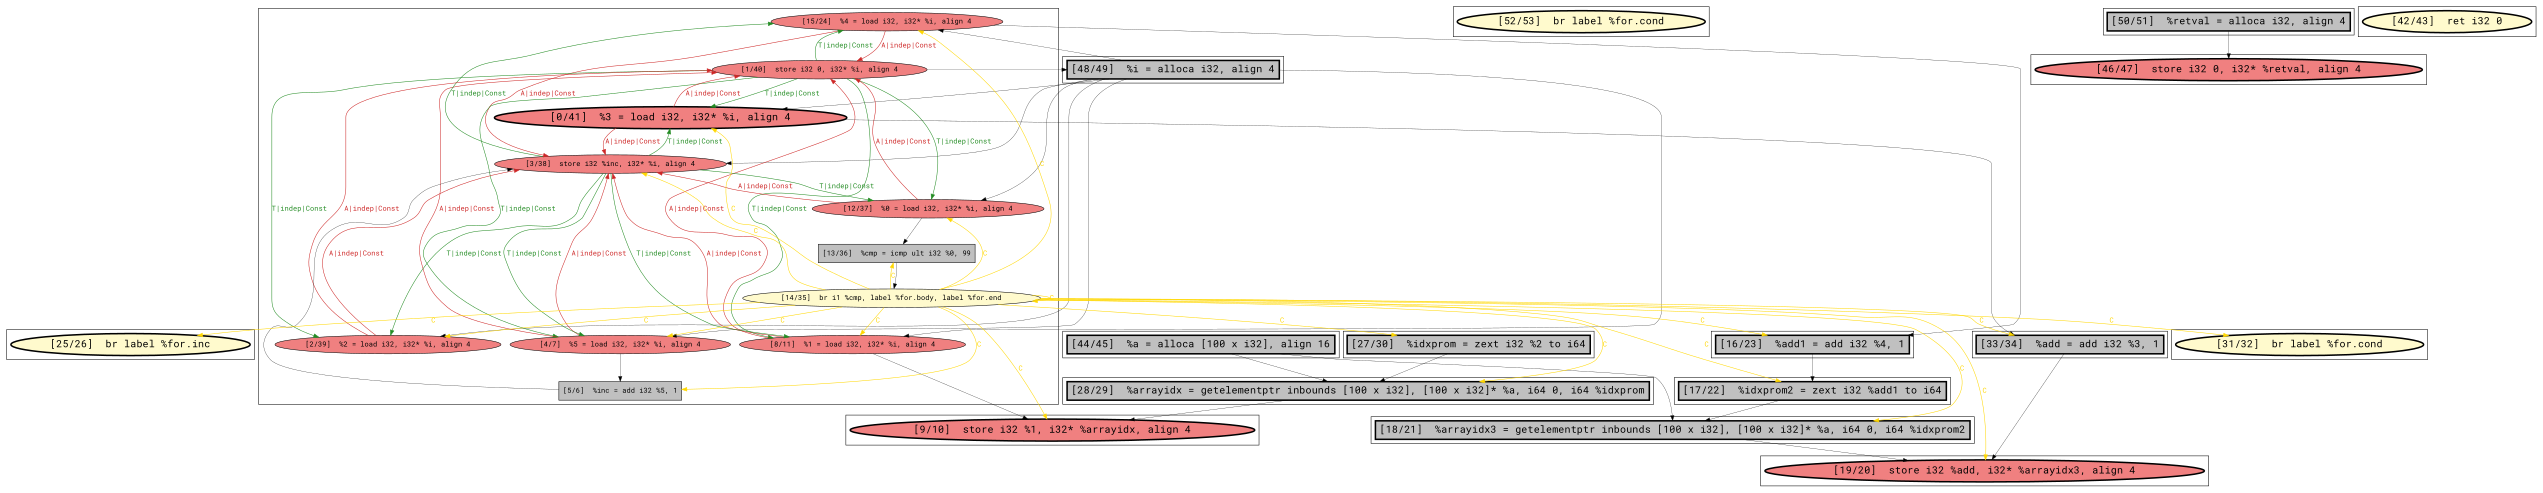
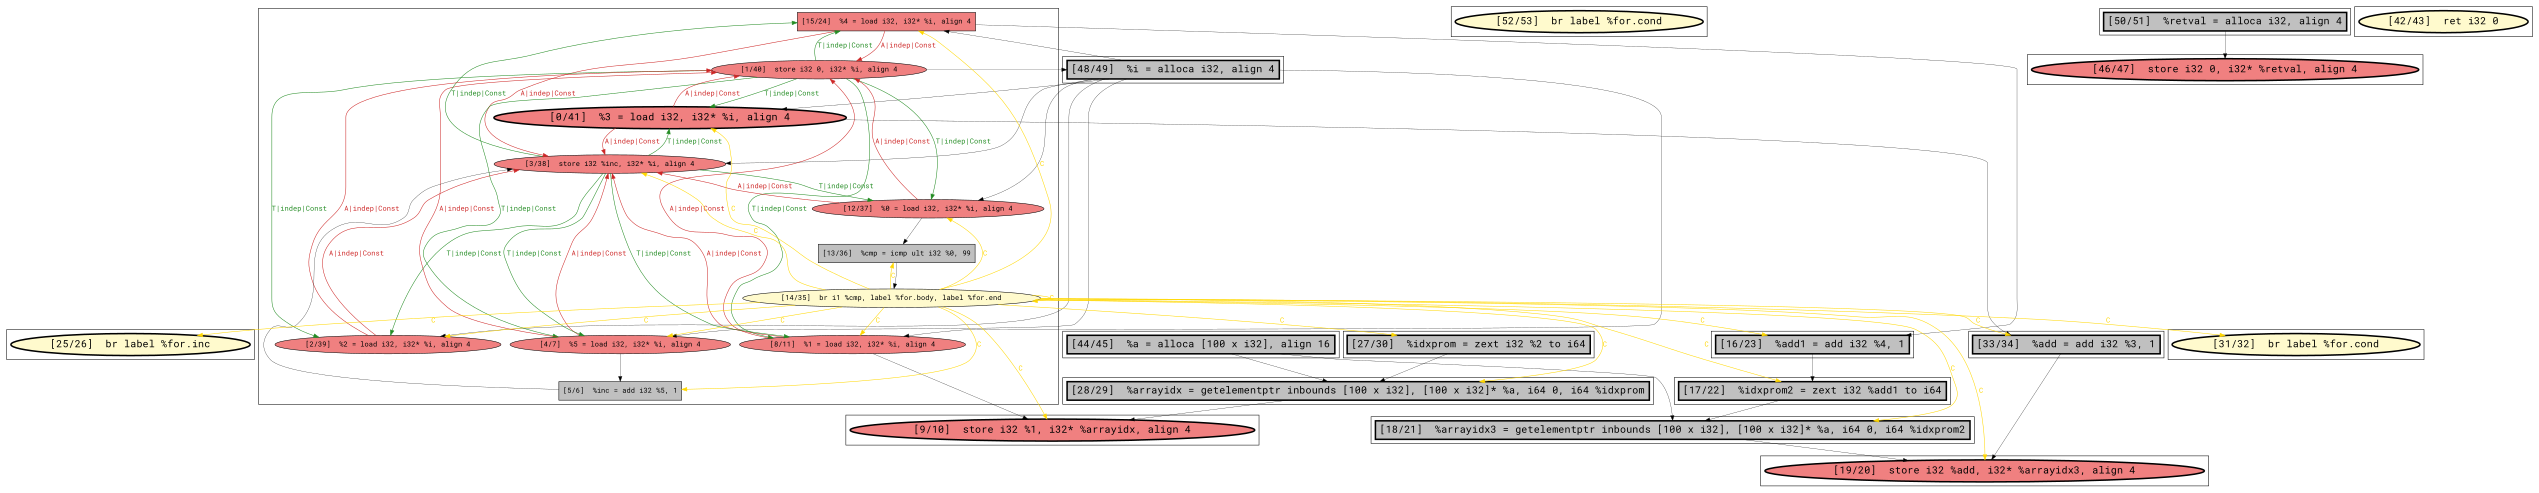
node "[15/24]  %4 = load i32, i32* %i, align 4": shape ellipse -> box
